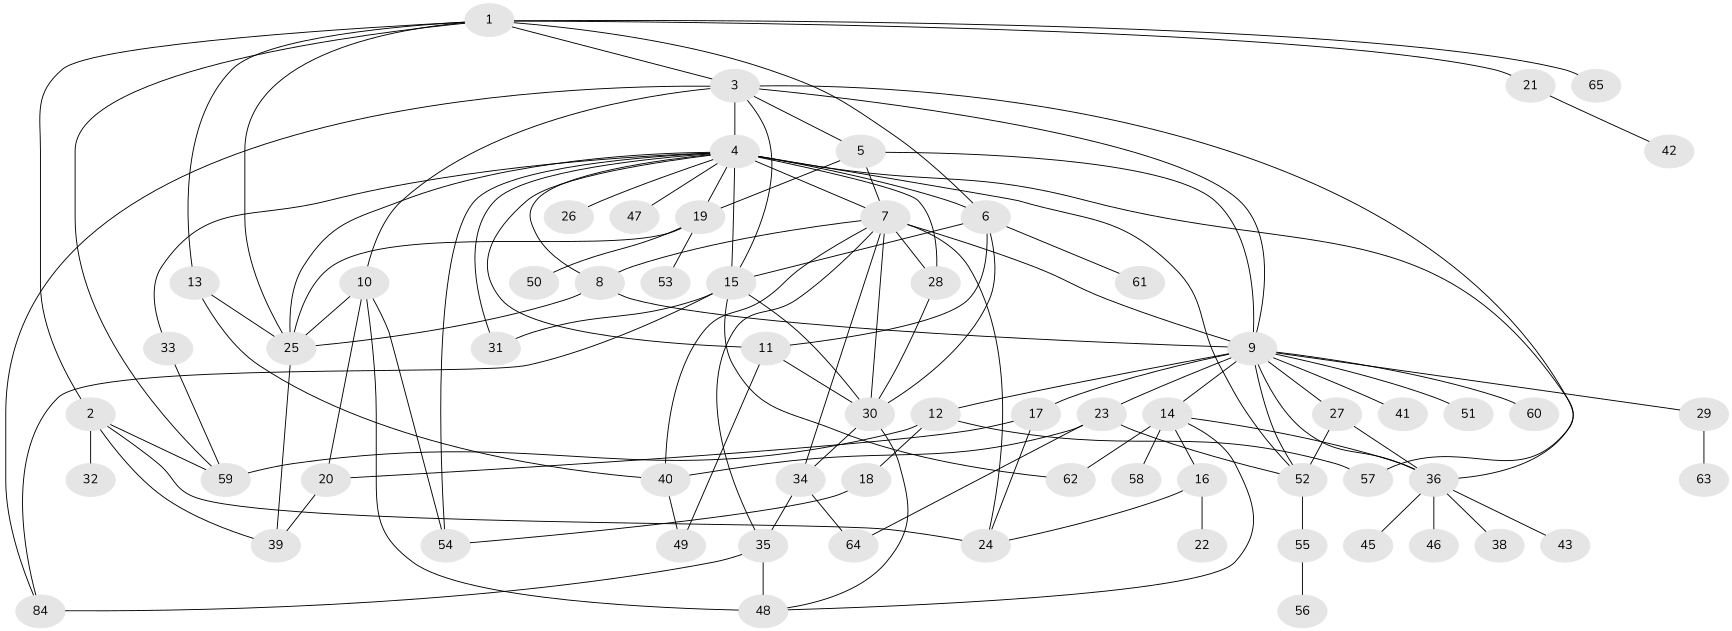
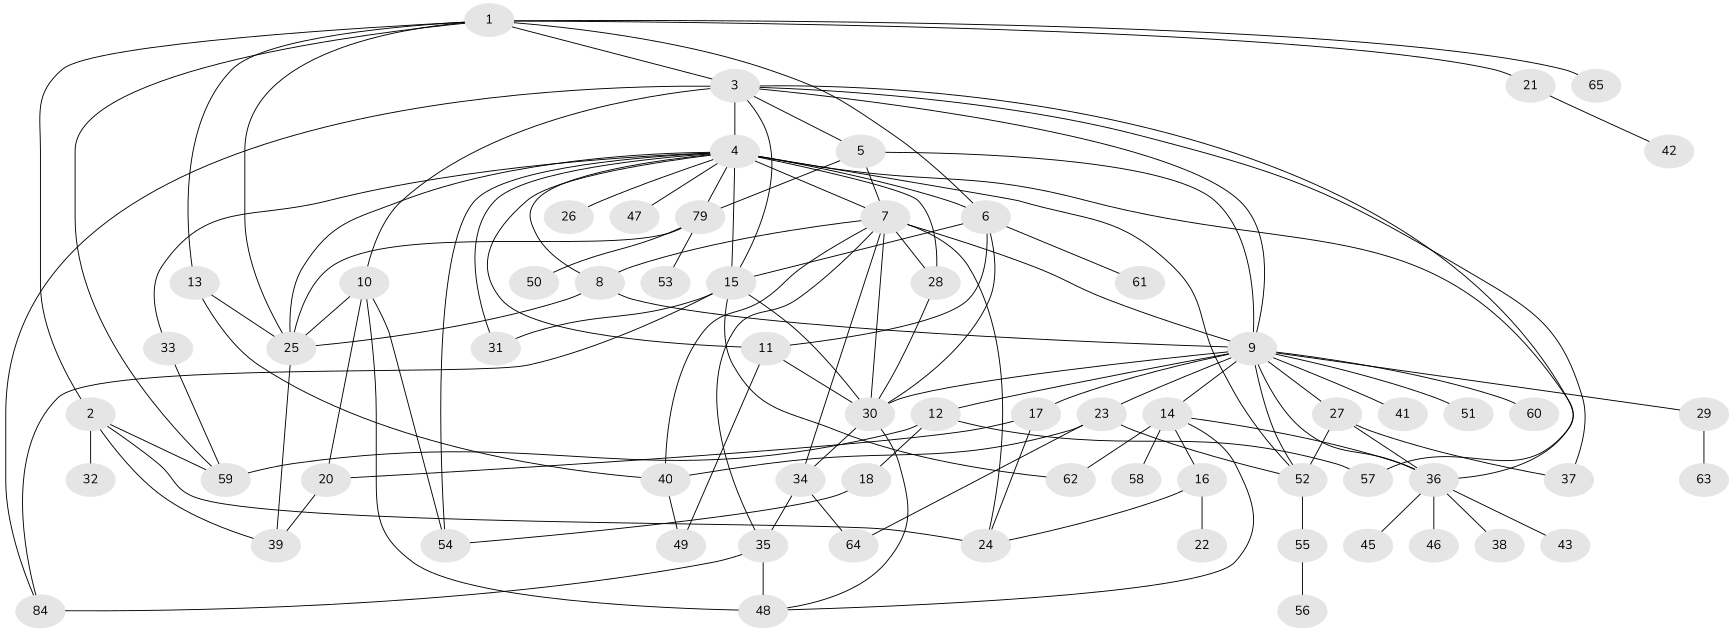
node "19": label "19" -> "79"
edge "9" -- "30": added
node "37": added
